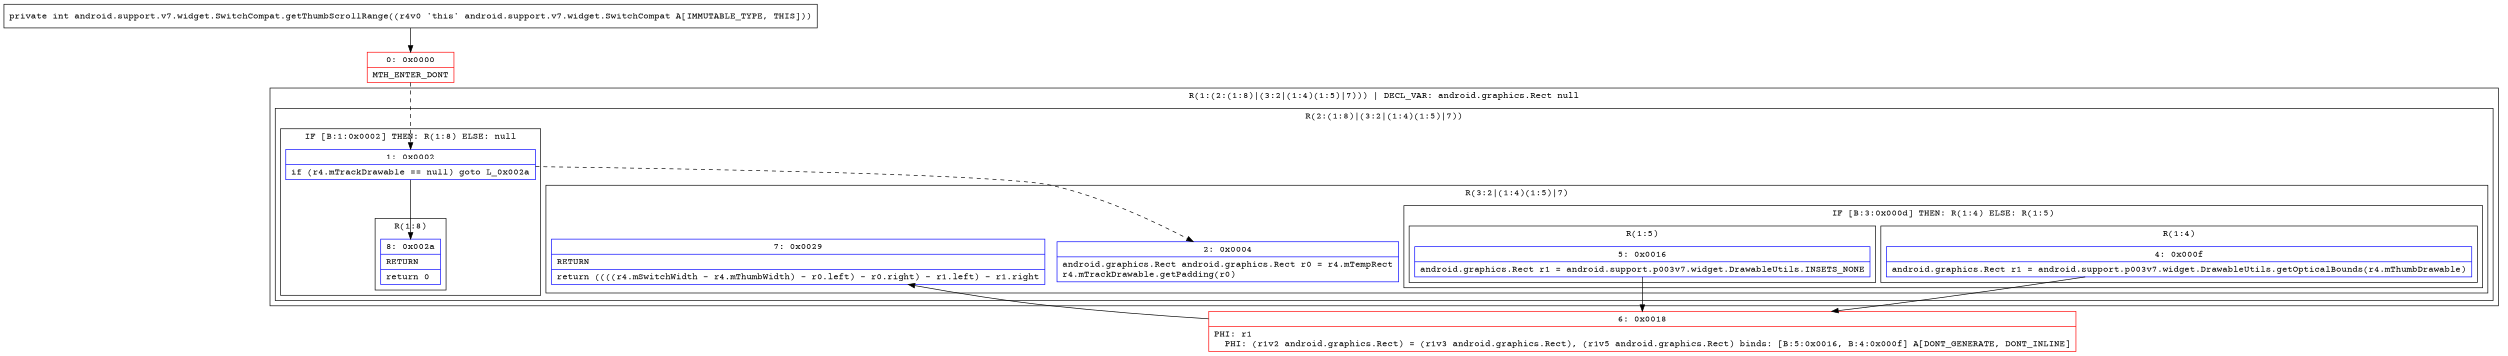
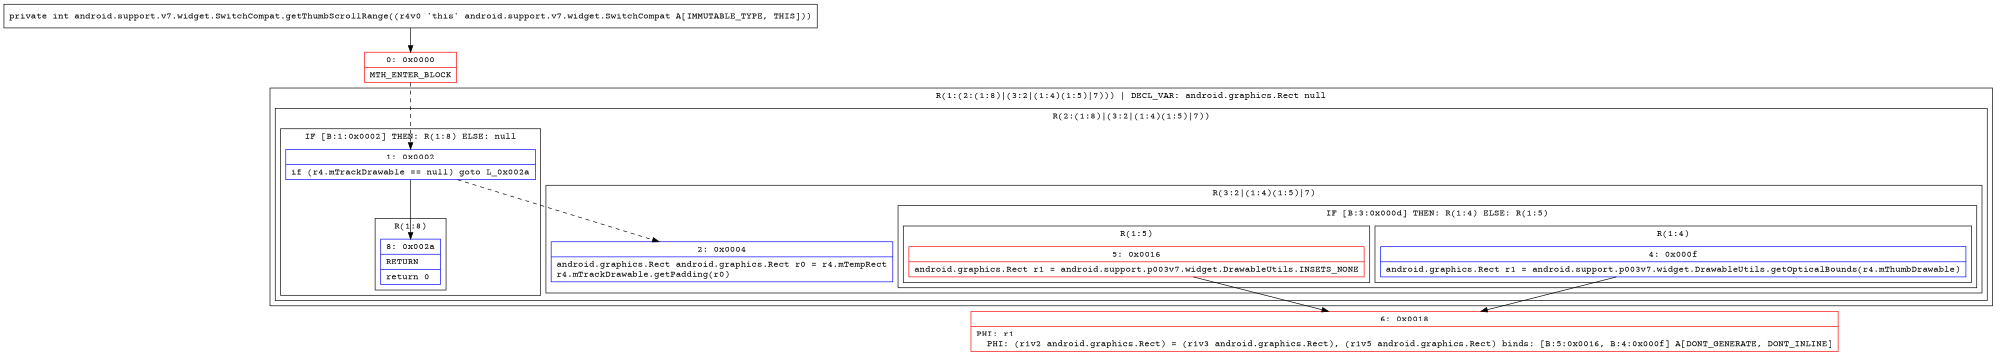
node "0: 0x0000": text "MTH_ENTER_DONT" -> "MTH_ENTER_BLOCK"
node "7: 0x0029": removed
node "5: 0x0016": color blue -> red
